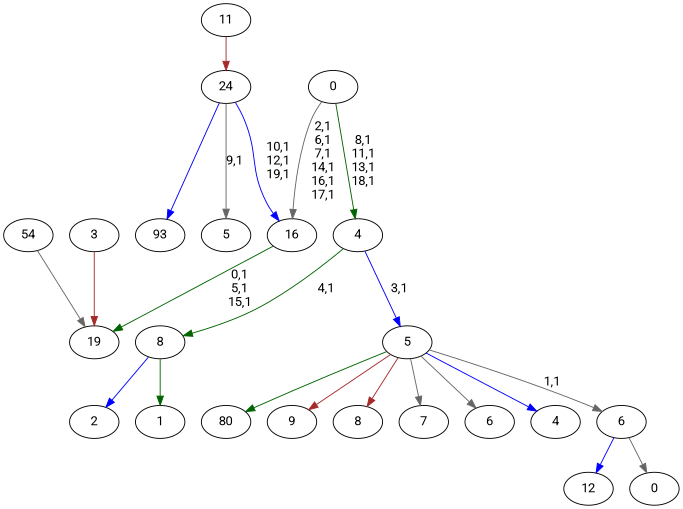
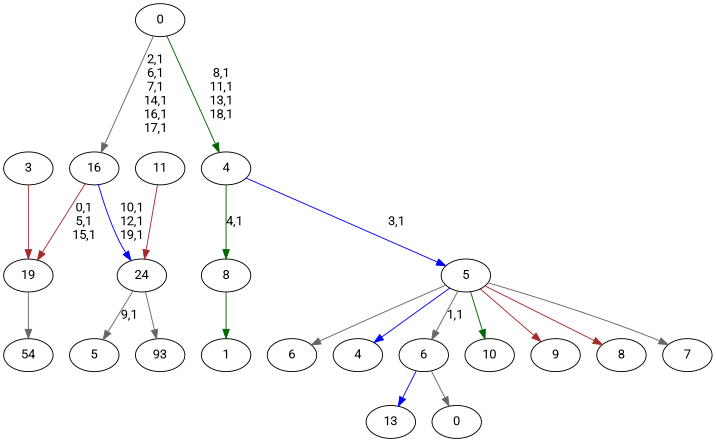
edge "24" -> "93": color blue -> gray40
edge "24" -> "16": reversed
edge "54" -> "19": reversed
edge "16" -> "19": color darkgreen -> brown
node "2": removed
node "80": label "80" -> "10"
node "12": label "12" -> "13"
